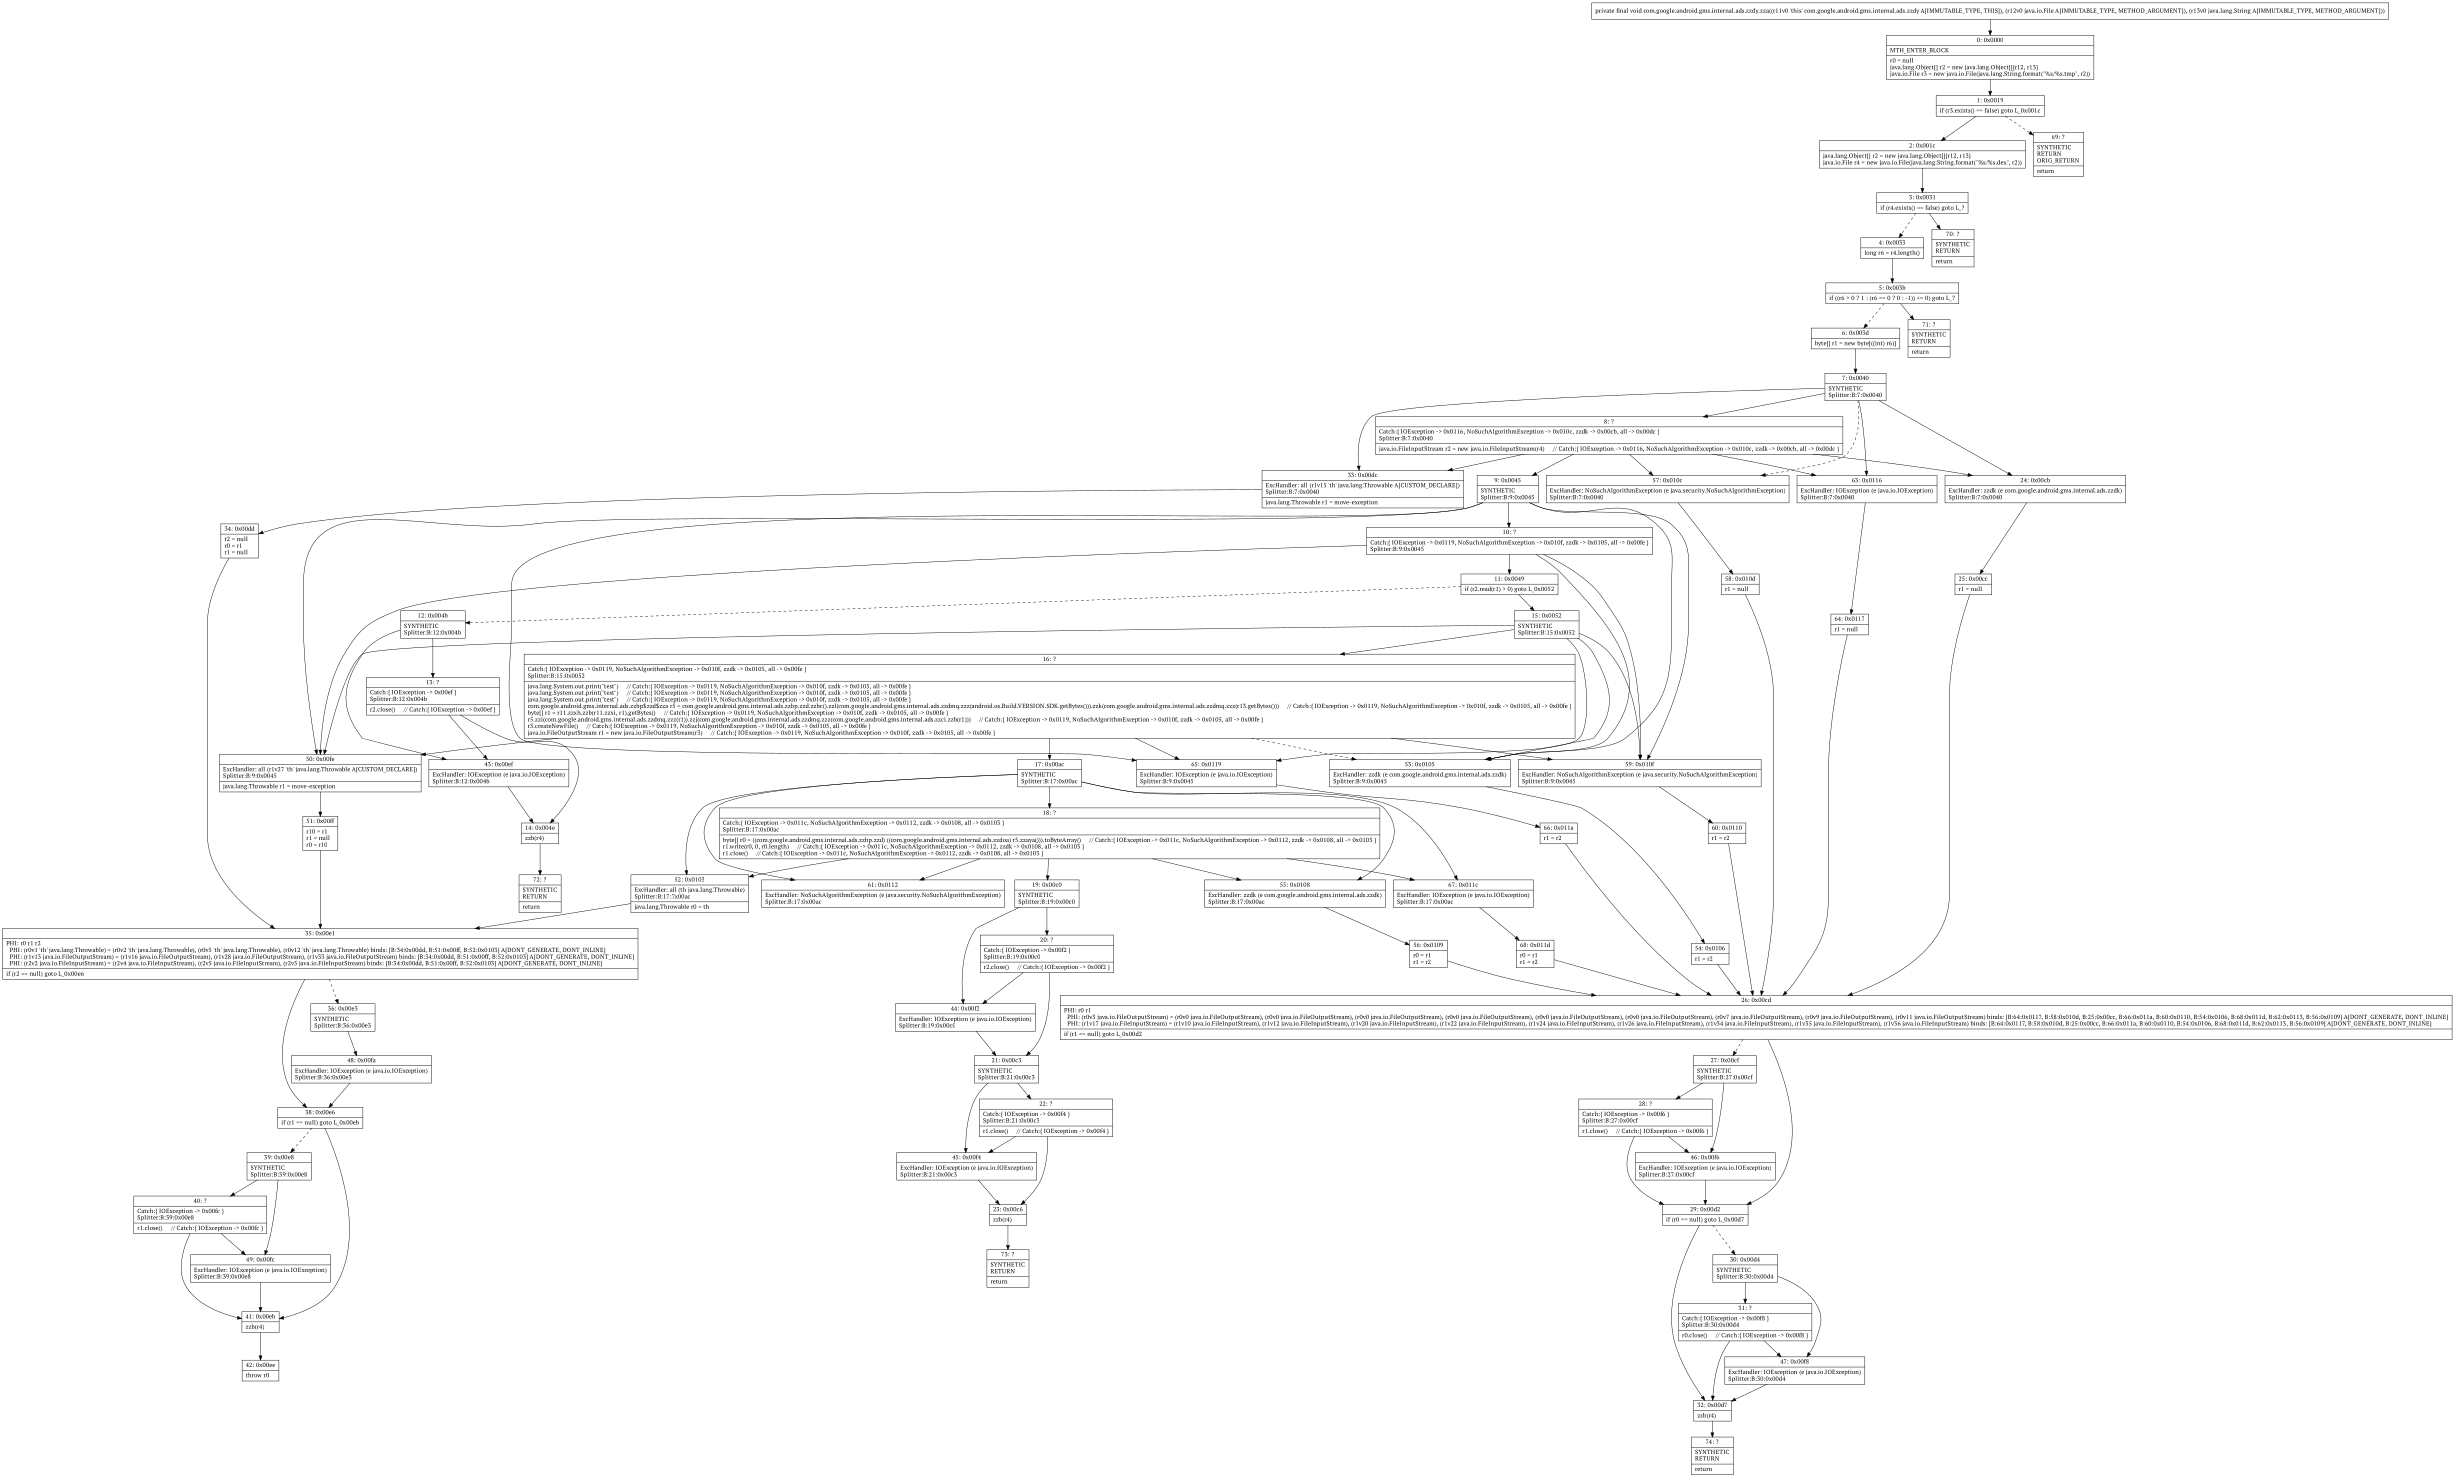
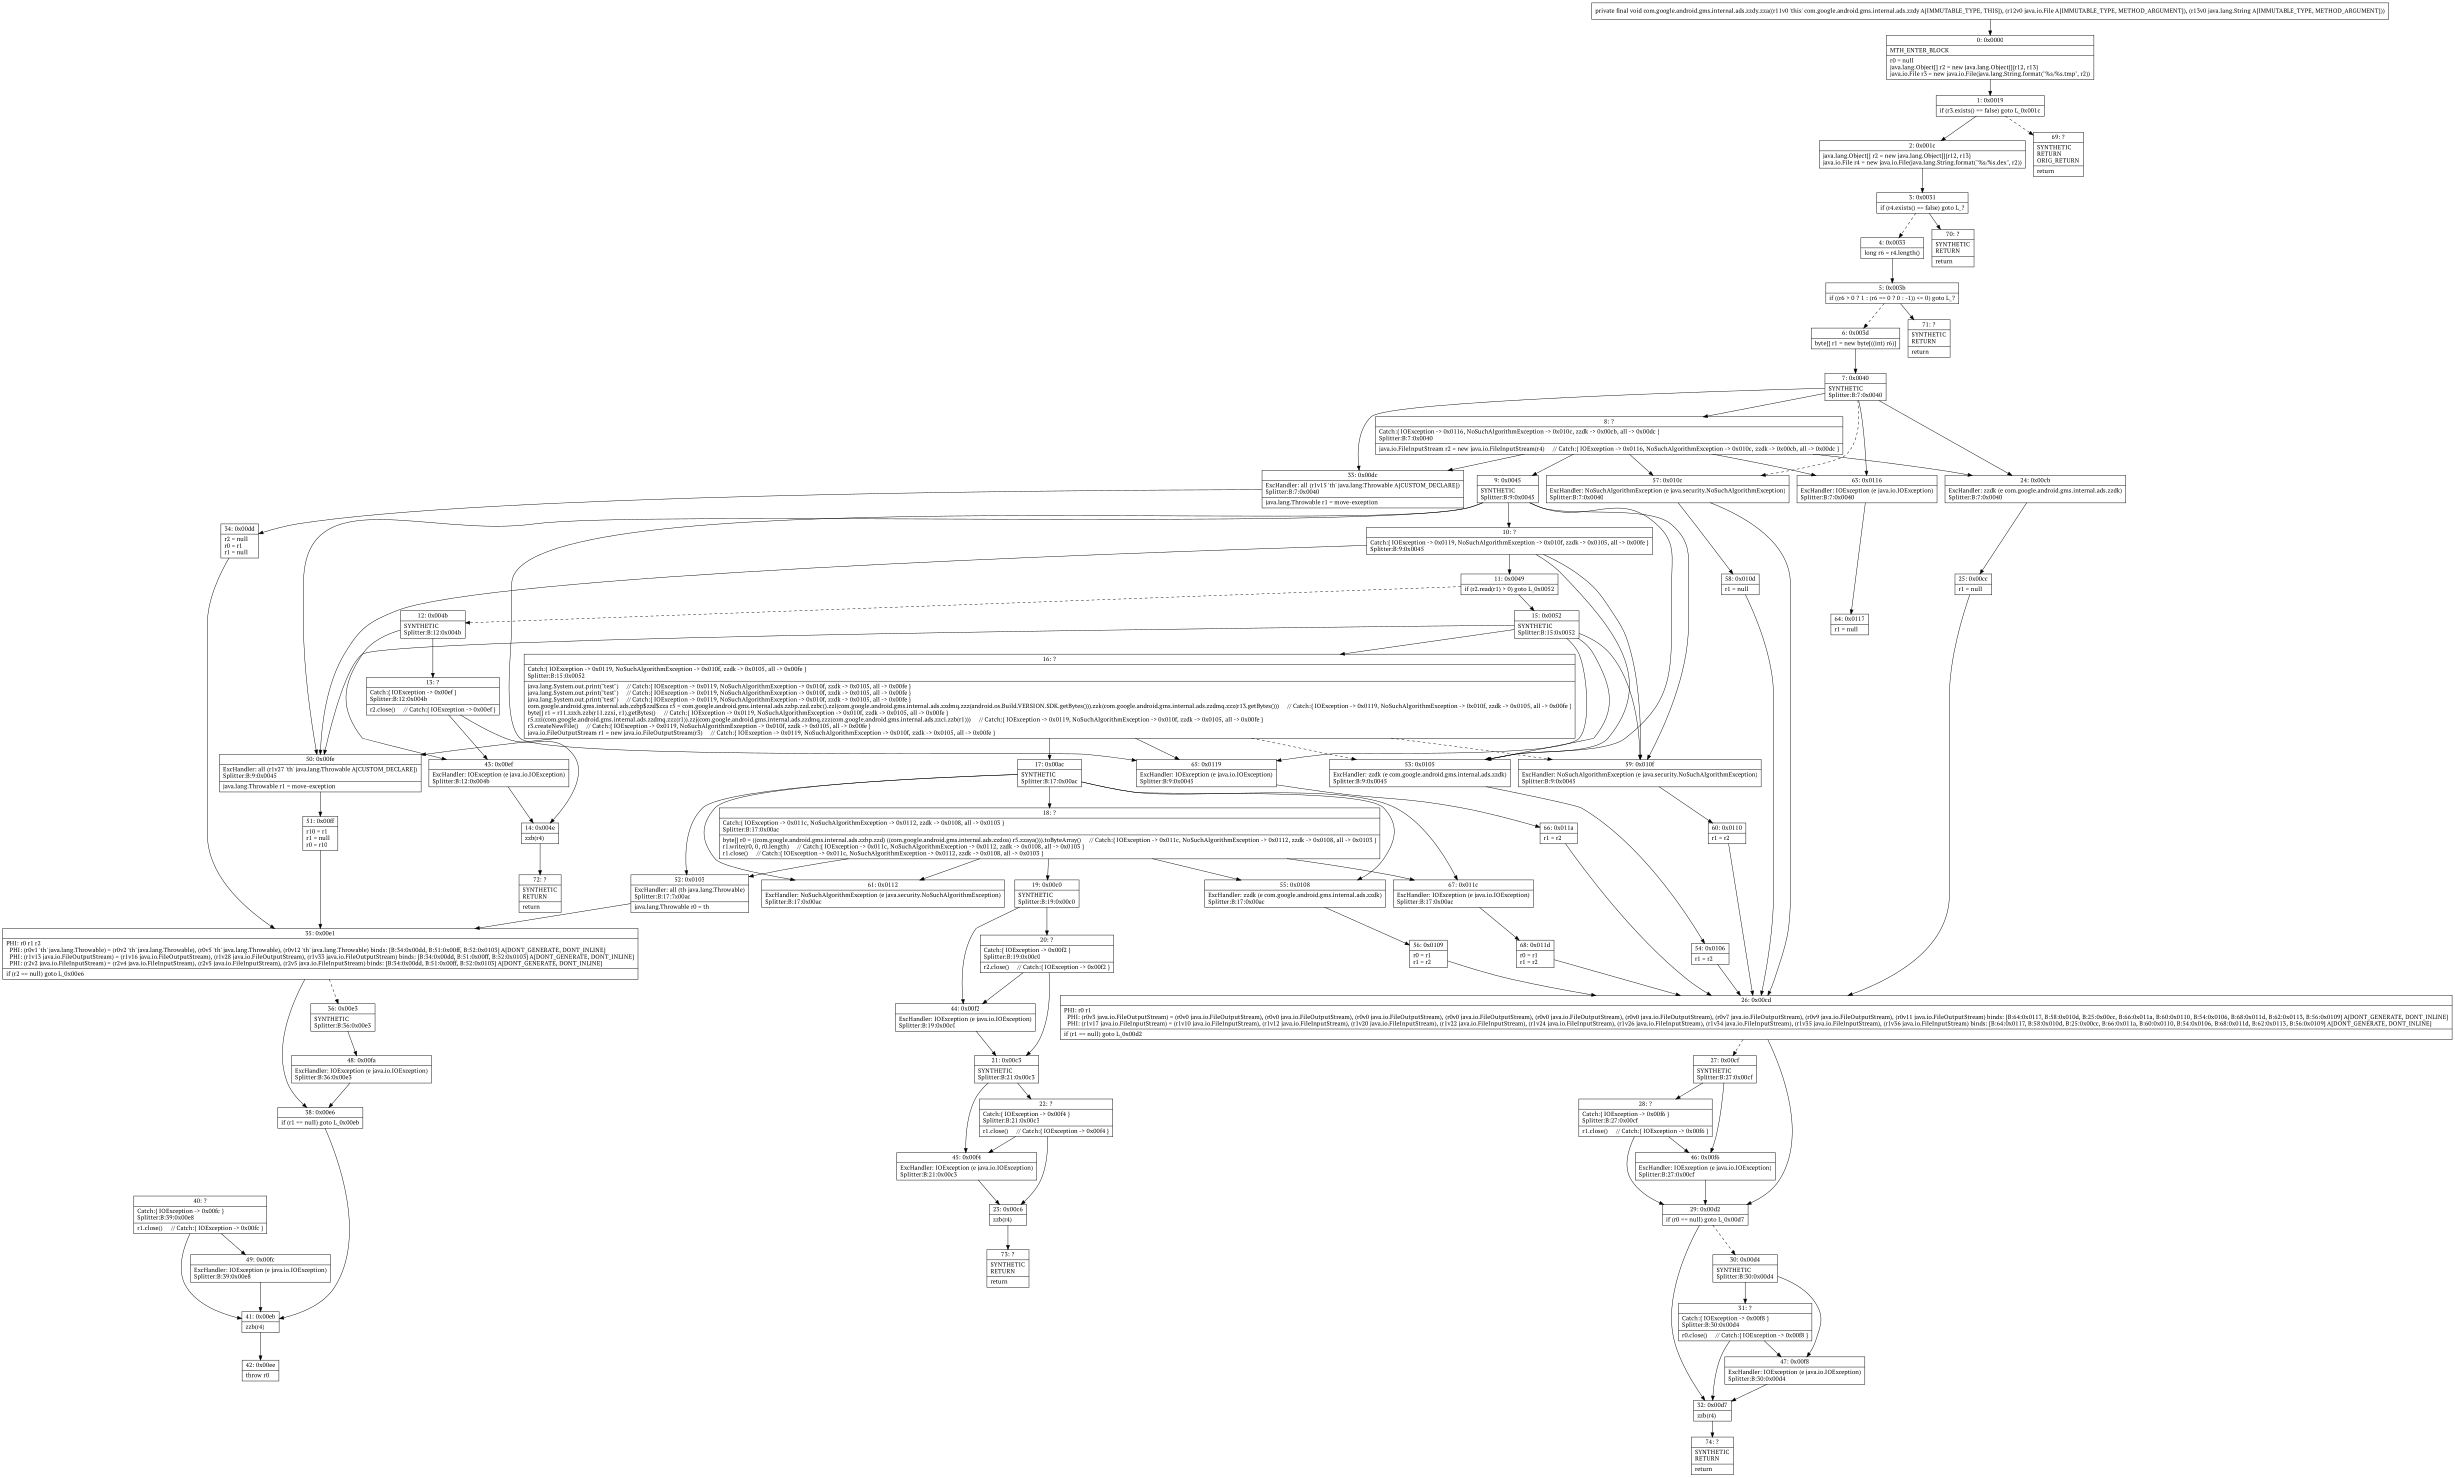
edge "16: ?" -> "59: 0x010f": style solid -> dashed
edge "64: 0x0117" -> "26: 0x00cd": now "57: 0x010c" -> "26: 0x00cd"
node "39: 0x00e8": removed
